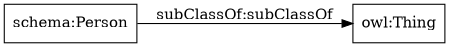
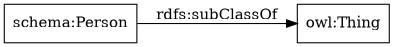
edge "schema:Person" -> "owl:Thing": label "subClassOf:subClassOf" -> "rdfs:subClassOf"
